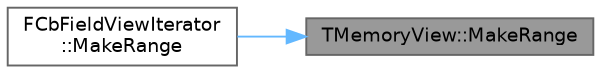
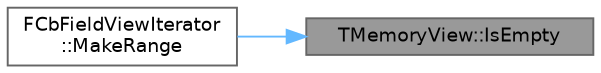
node "TMemoryView::MakeRange": label "TMemoryView::MakeRange" -> "TMemoryView::IsEmpty"
